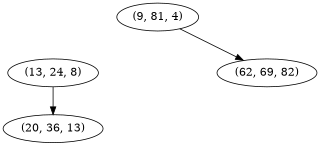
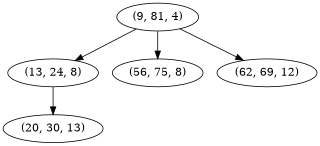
edge "(9, 81, 4)" -> "(13, 24, 8)": added
node "(56, 75, 8)": added
node "(62, 69, 82)": label "(62, 69, 82)" -> "(62, 69, 12)"
node "(20, 36, 13)": label "(20, 36, 13)" -> "(20, 30, 13)"
